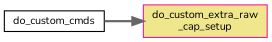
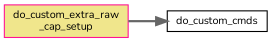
edge "do_custom_cmds" -> "do_custom_extra_raw _cap_setup": reversed
